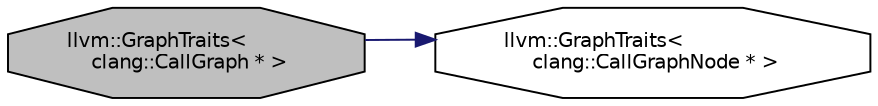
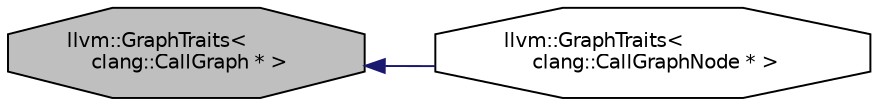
edge "llvm::GraphTraits< clang::CallGraph * >" -> "llvm::GraphTraits< clang::CallGraphNode * >": reversed
